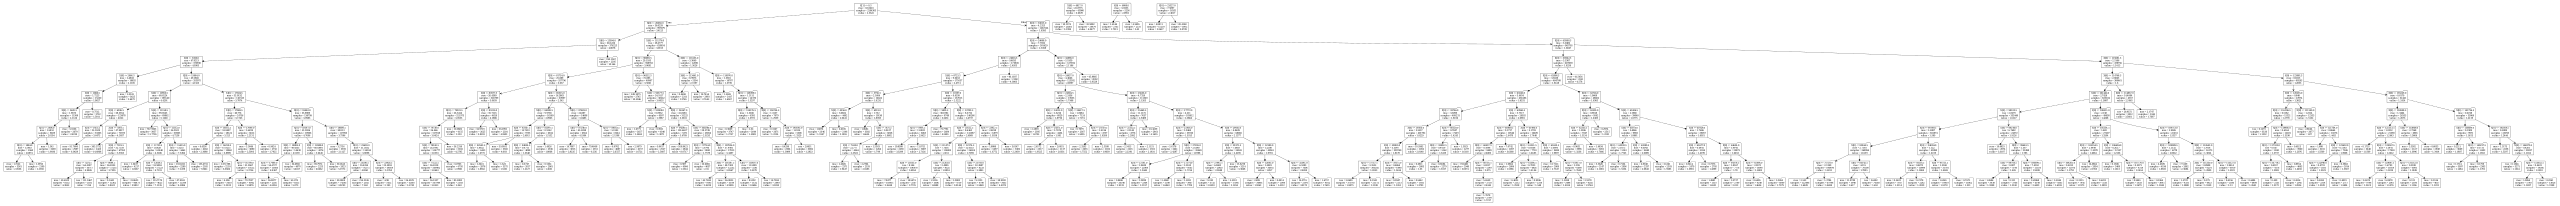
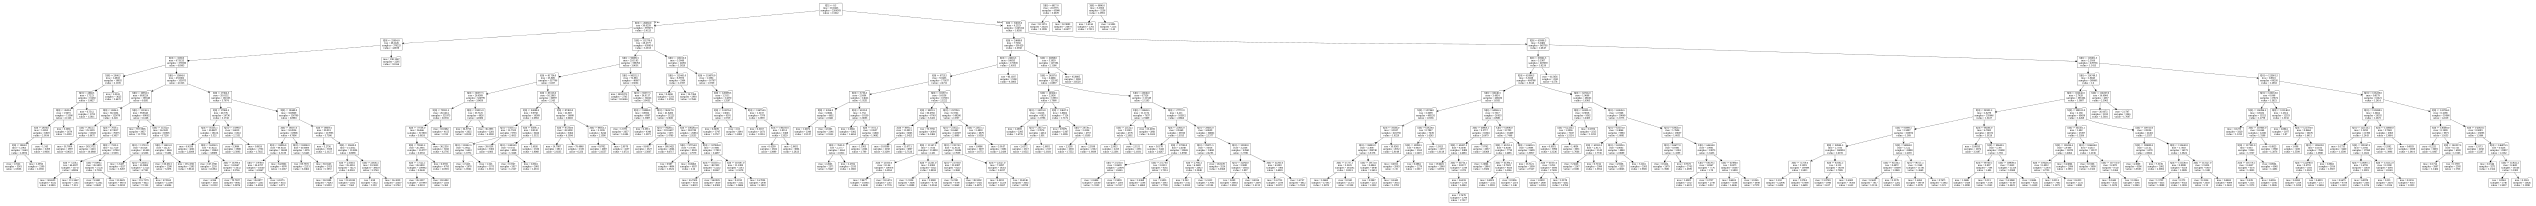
node "mse = 20.4148 samples = 3092 value = 3.0728": shape box -> folder
node "mse = 1.5569 samples = 2417 value = 1.6367": removed
edge "X[0] <= 22174.5 mse = 12.4133 samples = 26584 value = 2.7059" -> "X[0] <= 23527.0 mse = 7.5897 samples = 18351 value = 2.4017": added
